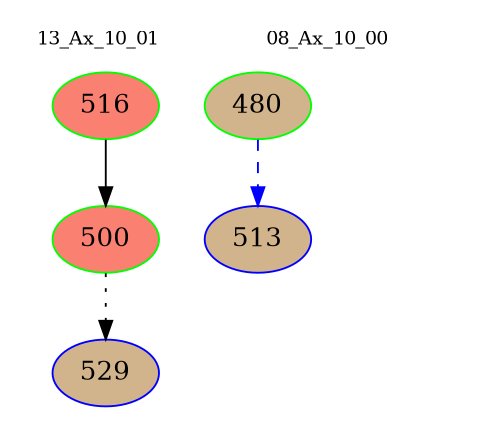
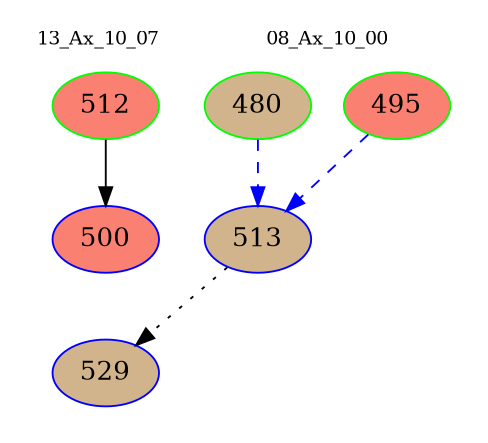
cluster "13_Ax_10_01": label "13_Ax_10_01" -> "13_Ax_10_07"
node "516": label "516" -> "512"
node "495": added
node "500": color green -> blue
edge "500" -> "529": now "513" -> "529"
